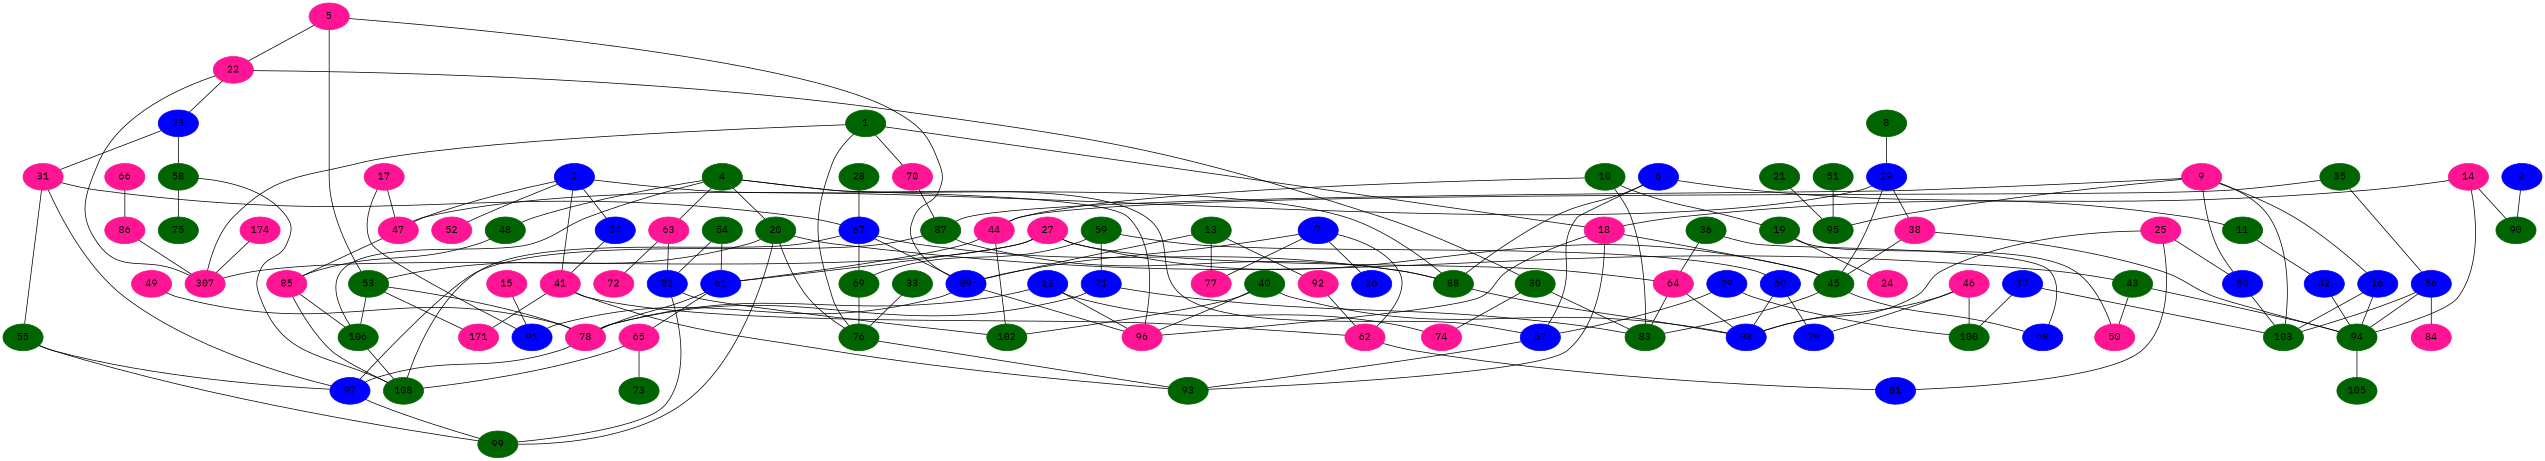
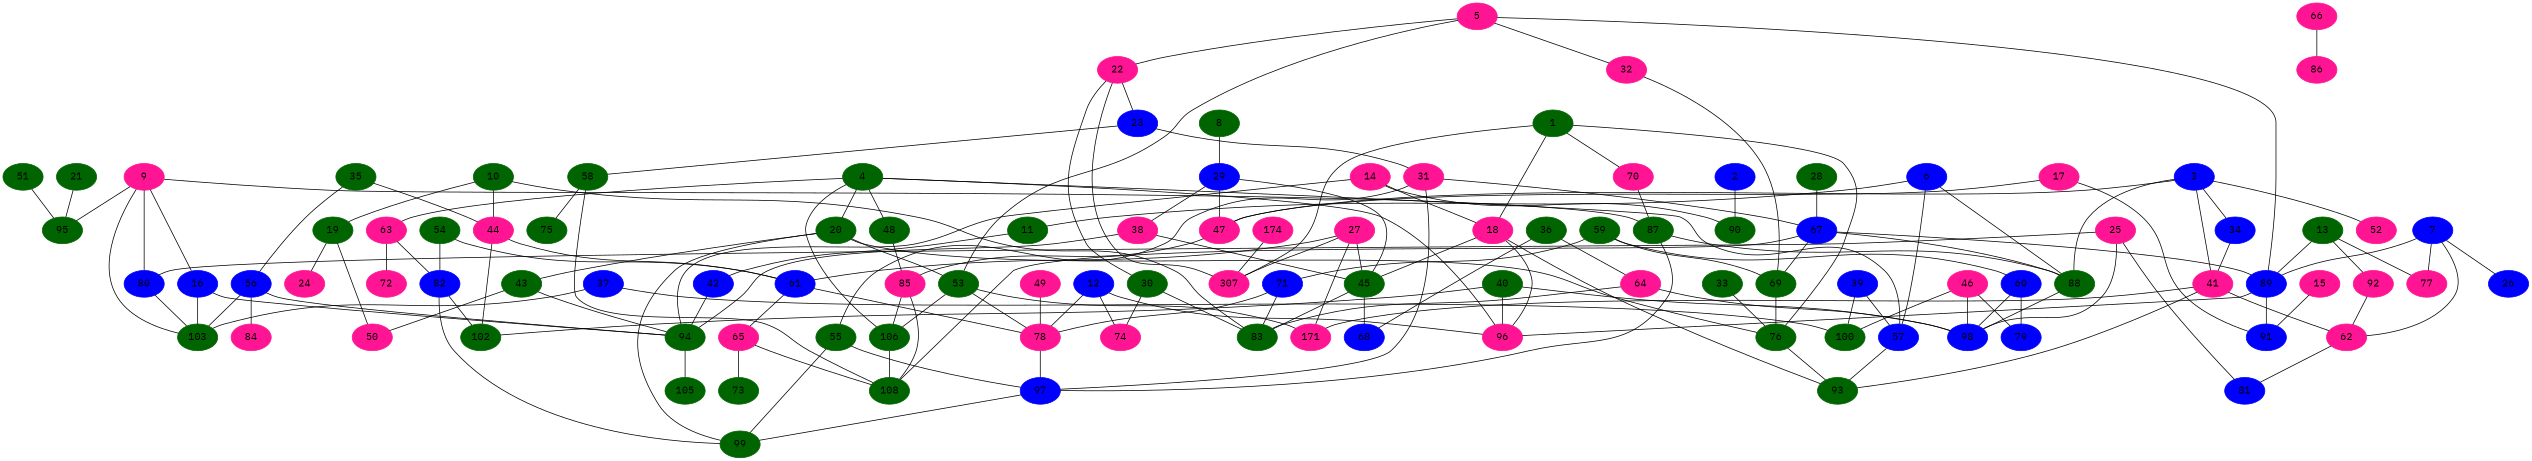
node "32": added
edge "86" -- "307": removed
edge "27" -- "64": now "27" -- "171"
